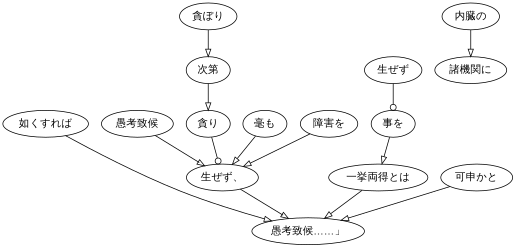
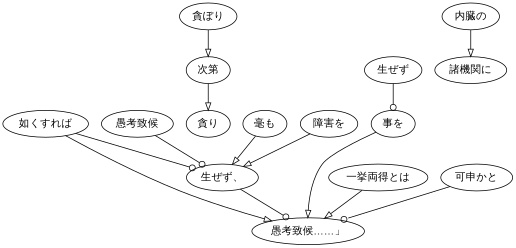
edge "事を" -> "一挙両得とは": now "事を" -> "愚考致候……」"
edge "貪り" -> "生ぜず、": now "如くすれば" -> "生ぜず、"
edge "愚考致候" -> "生ぜず、": arrowhead onormal -> odot
edge "生ぜず、" -> "愚考致候……」": arrowhead onormal -> odot
edge "可申かと" -> "愚考致候……」": arrowhead onormal -> odot
